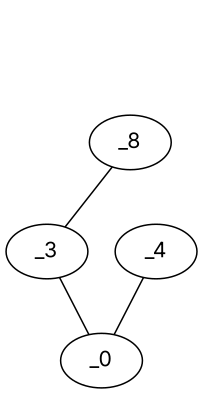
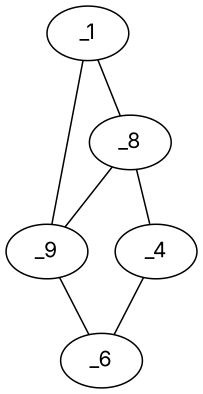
node "_1": added
edge "_8" -- "_4": added
node "_3": label "_3" -> "_9"
node "_0": label "_0" -> "_6"
